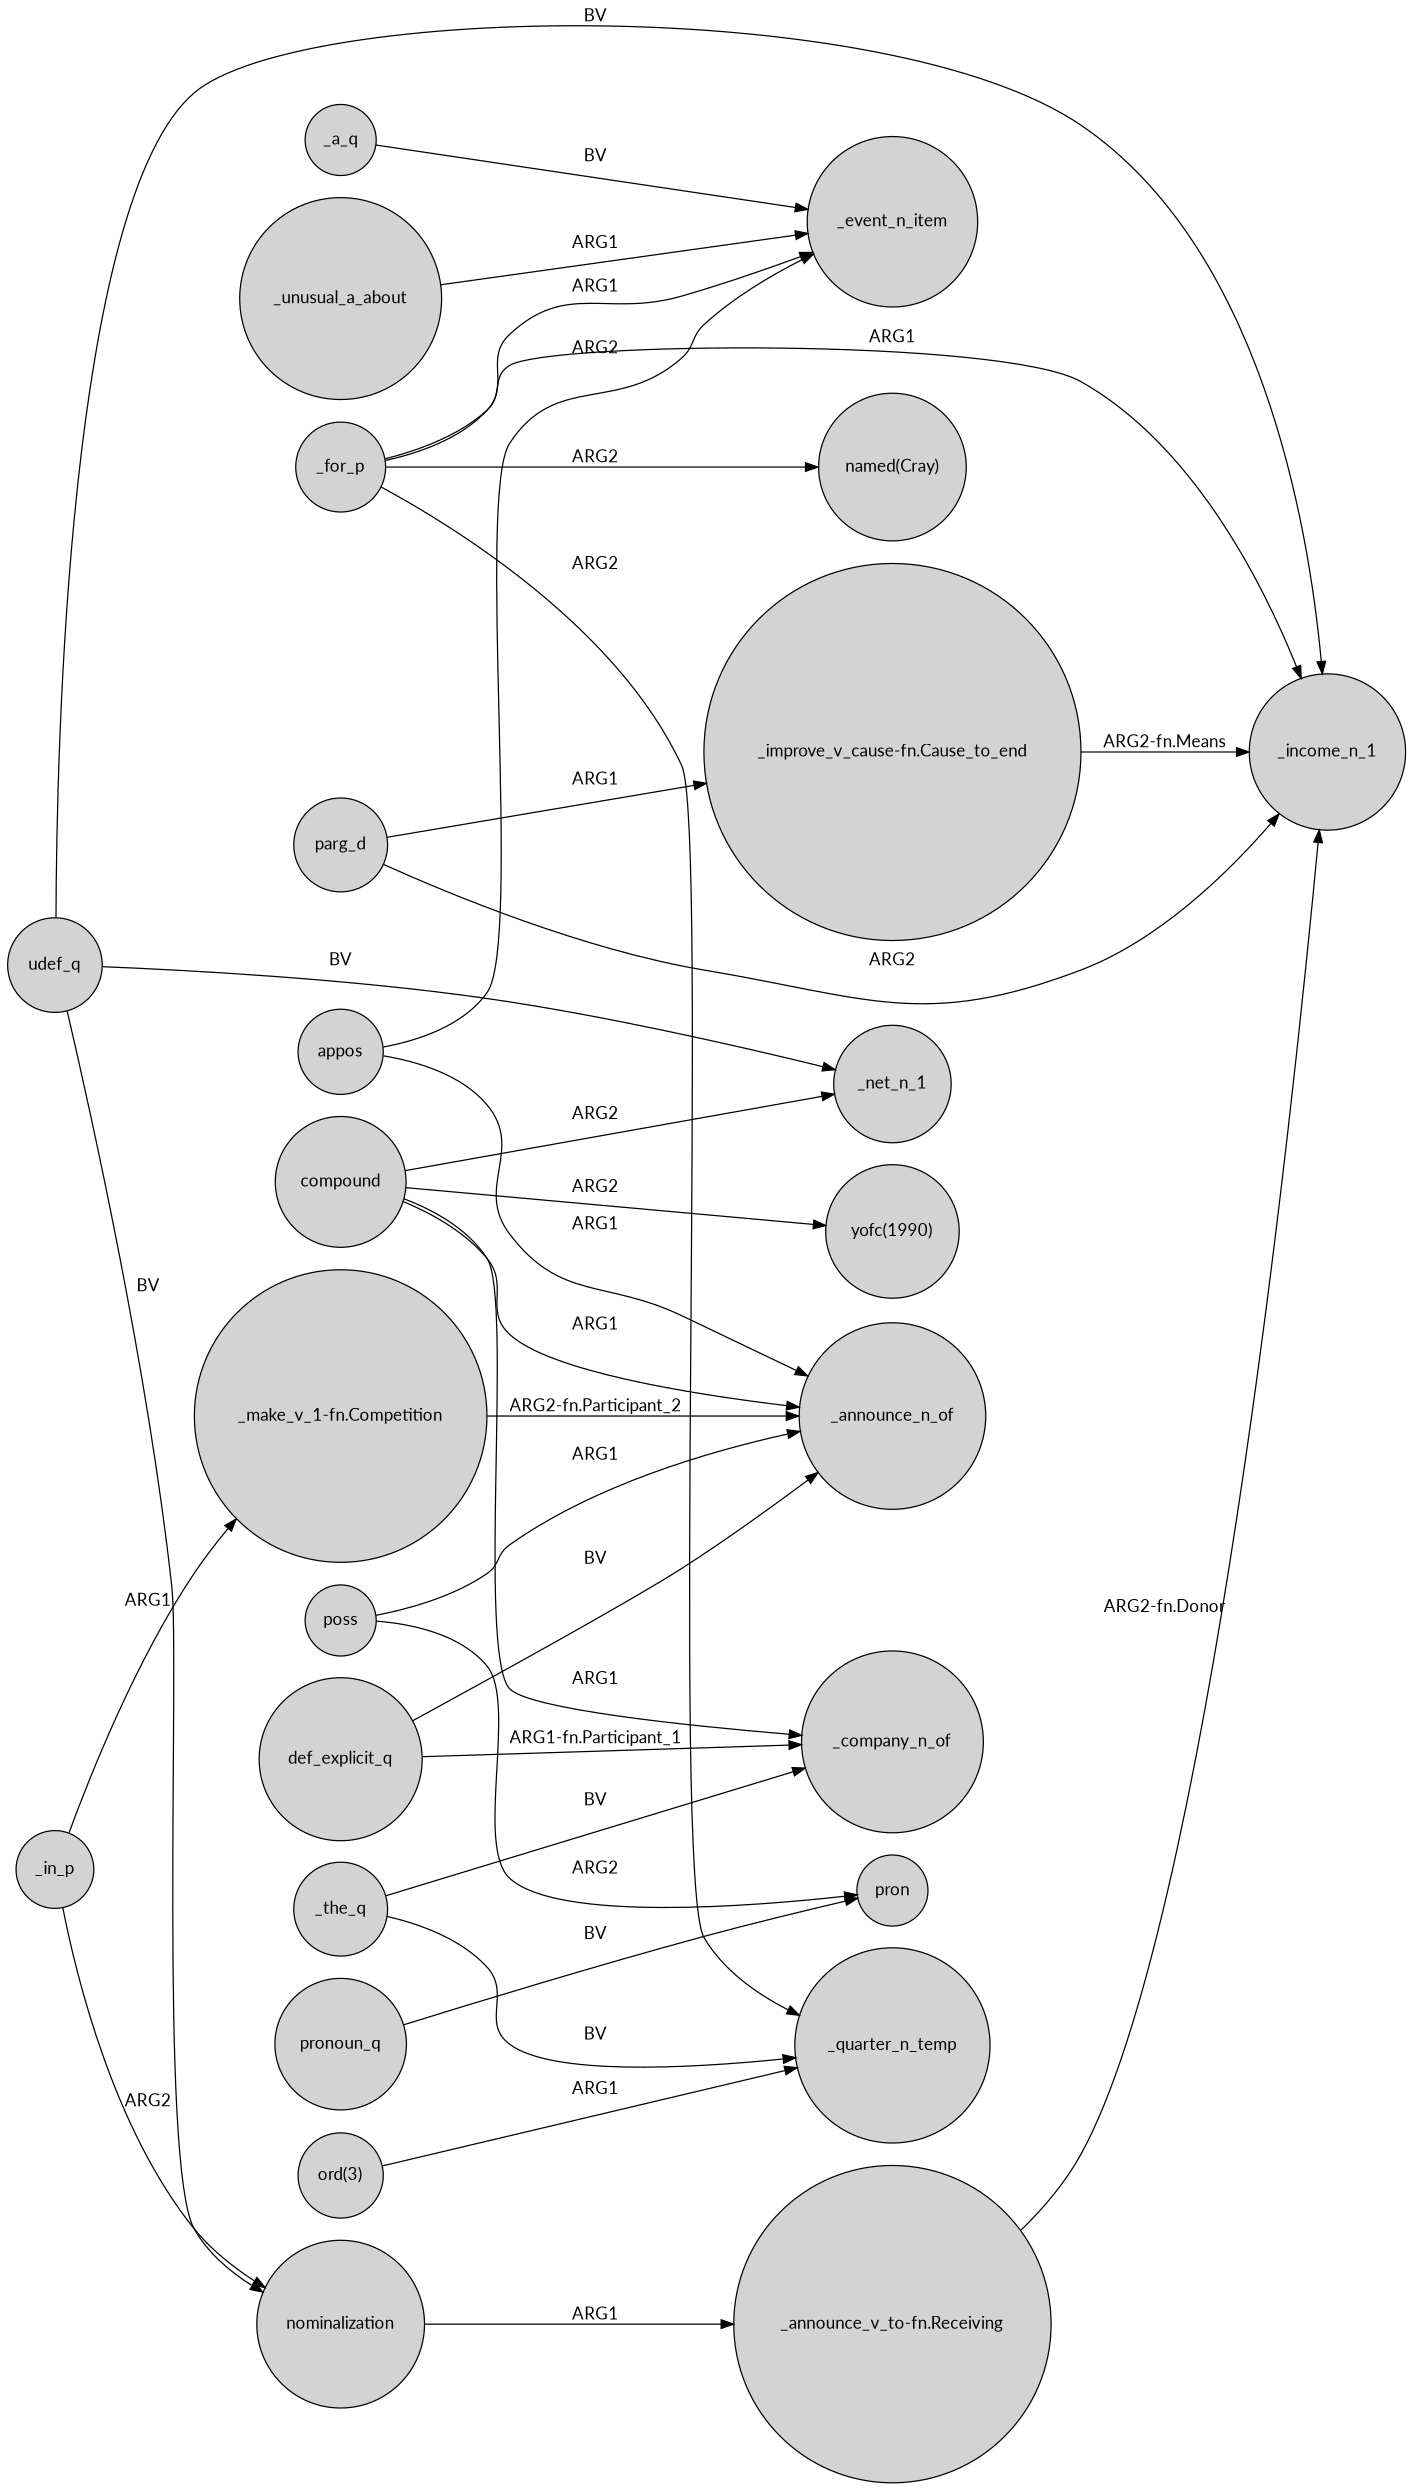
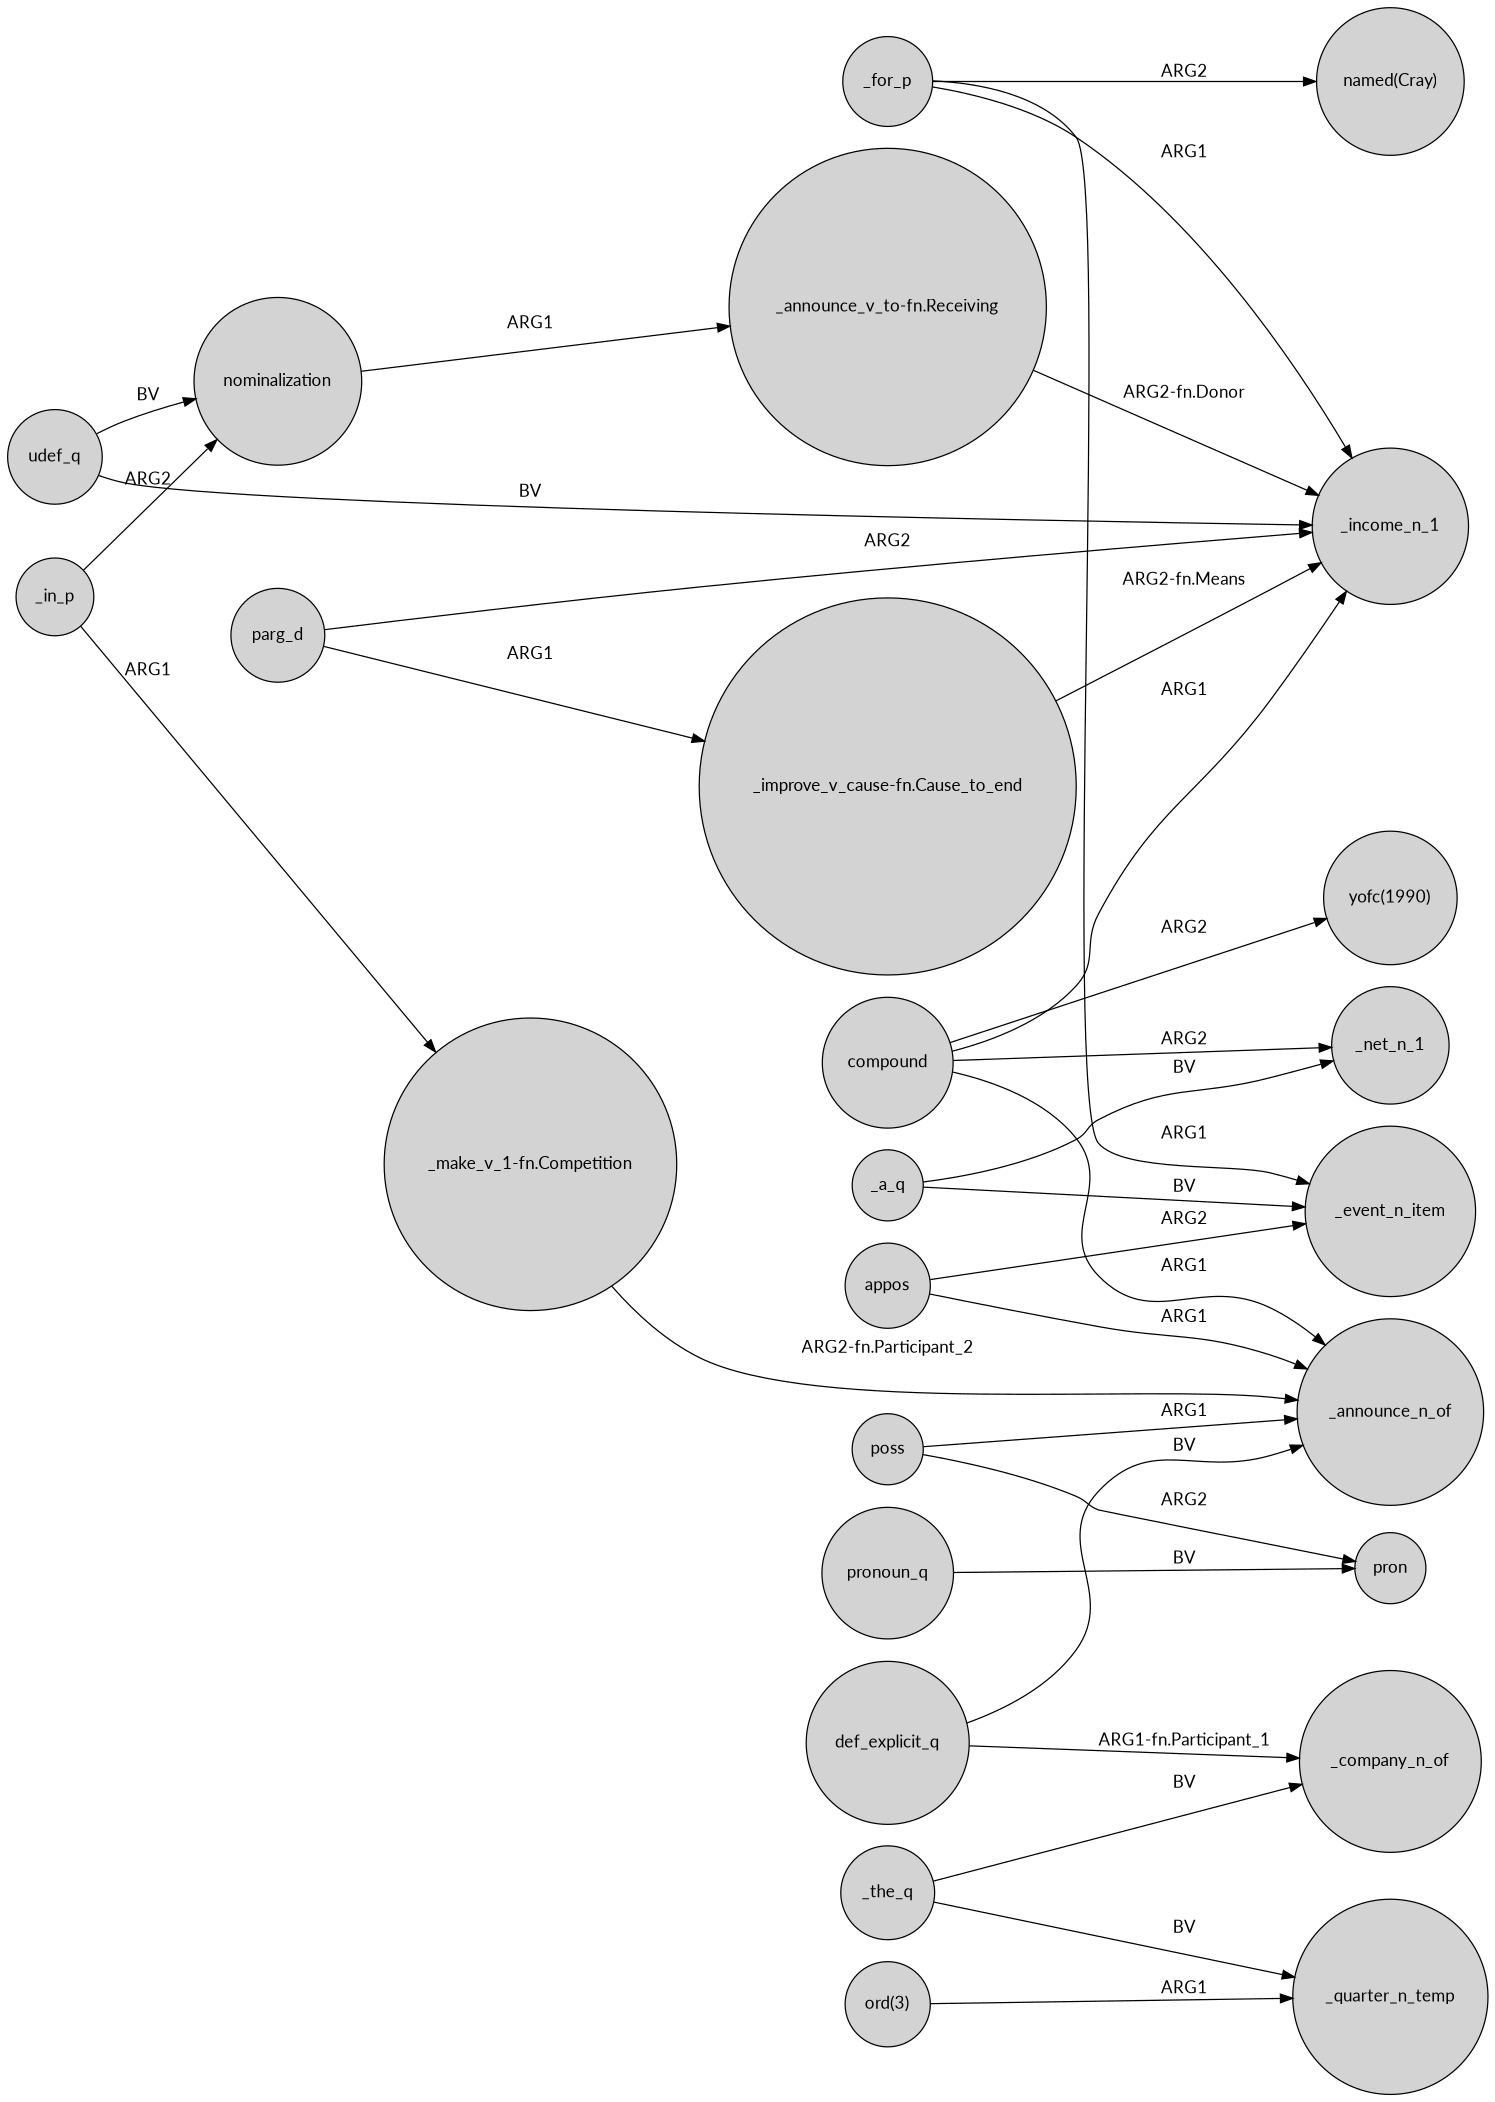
node "_unusual_a_about": removed
edge "udef_q" -> "_net_n_1": now "_a_q" -> "_net_n_1"
edge "_for_p" -> "_quarter_n_temp": removed, label "ARG2"
edge "compound" -> "_company_n_of": now "compound" -> "_income_n_1"
